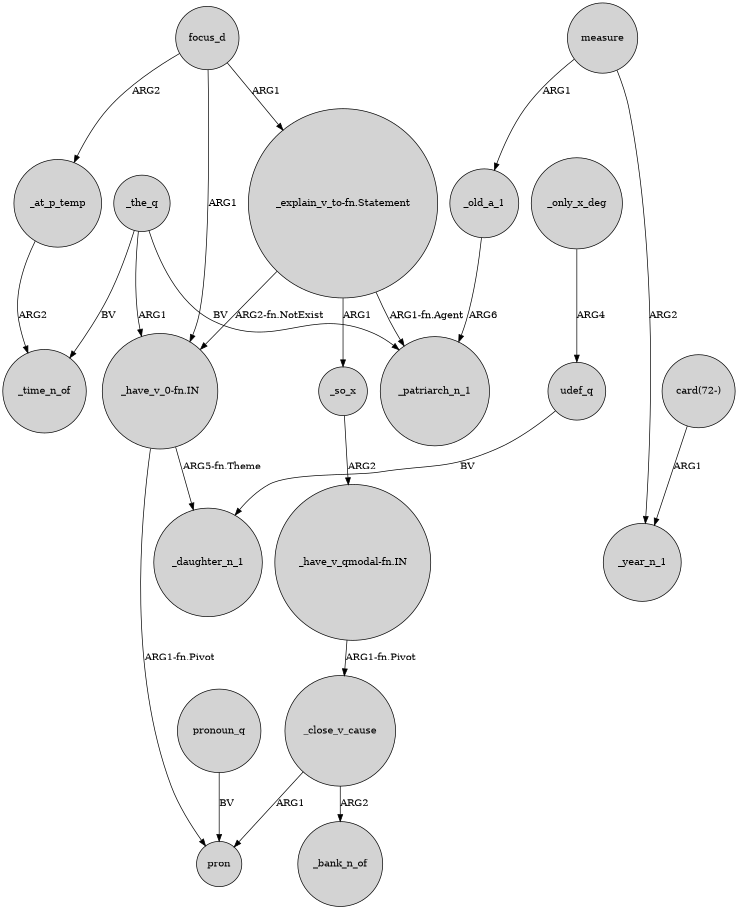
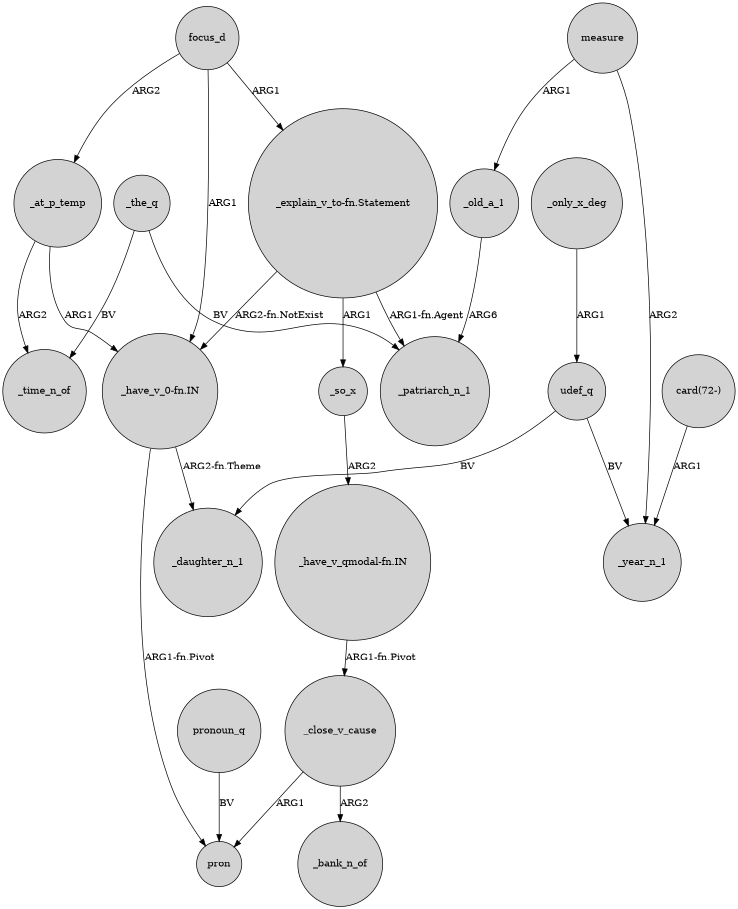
edge "_the_q" -> "_have_v_0-fn.IN": now "_at_p_temp" -> "_have_v_0-fn.IN"
edge "_only_x_deg" -> "udef_q": label "ARG4" -> "ARG1"
edge "_have_v_0-fn.IN" -> "_daughter_n_1": label "ARG5-fn.Theme" -> "ARG2-fn.Theme"
edge "udef_q" -> "_year_n_1": added, label "BV"
